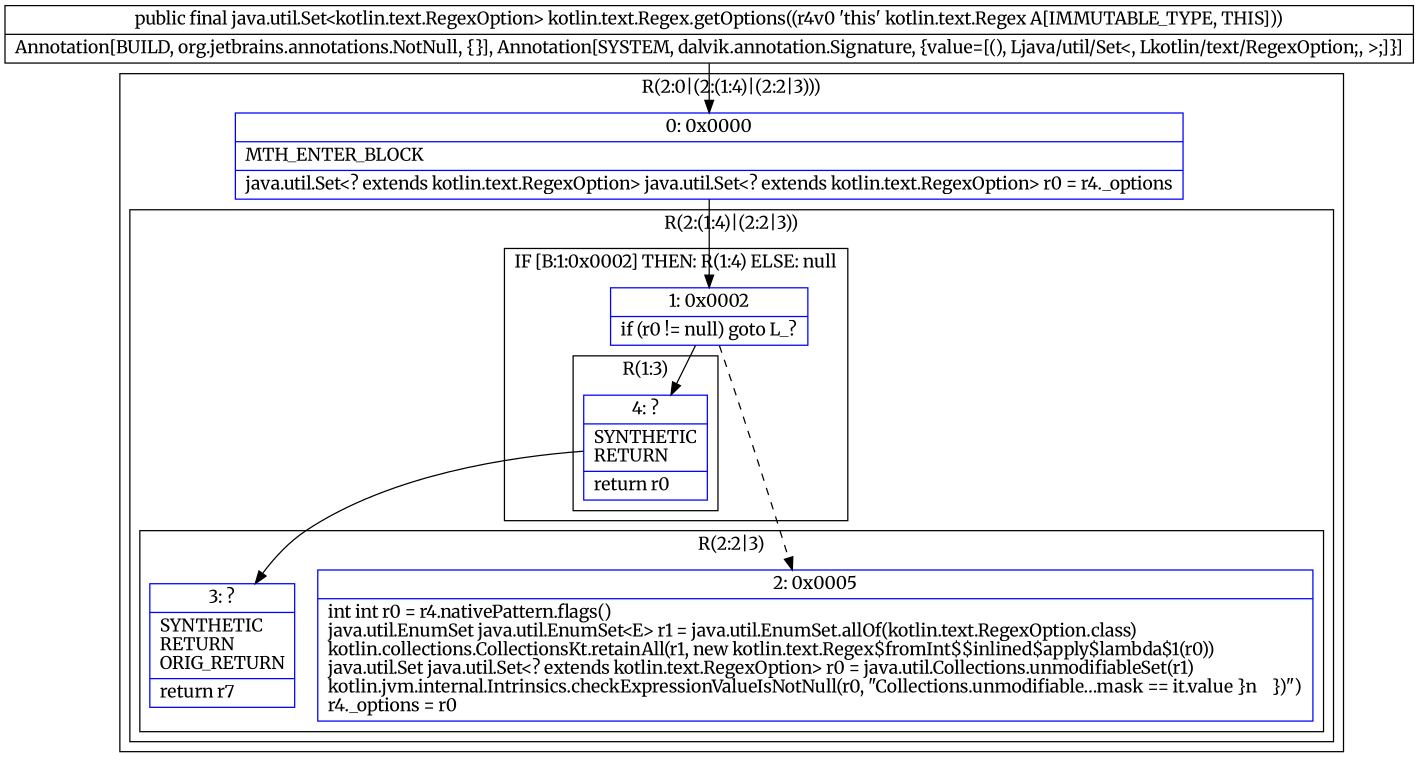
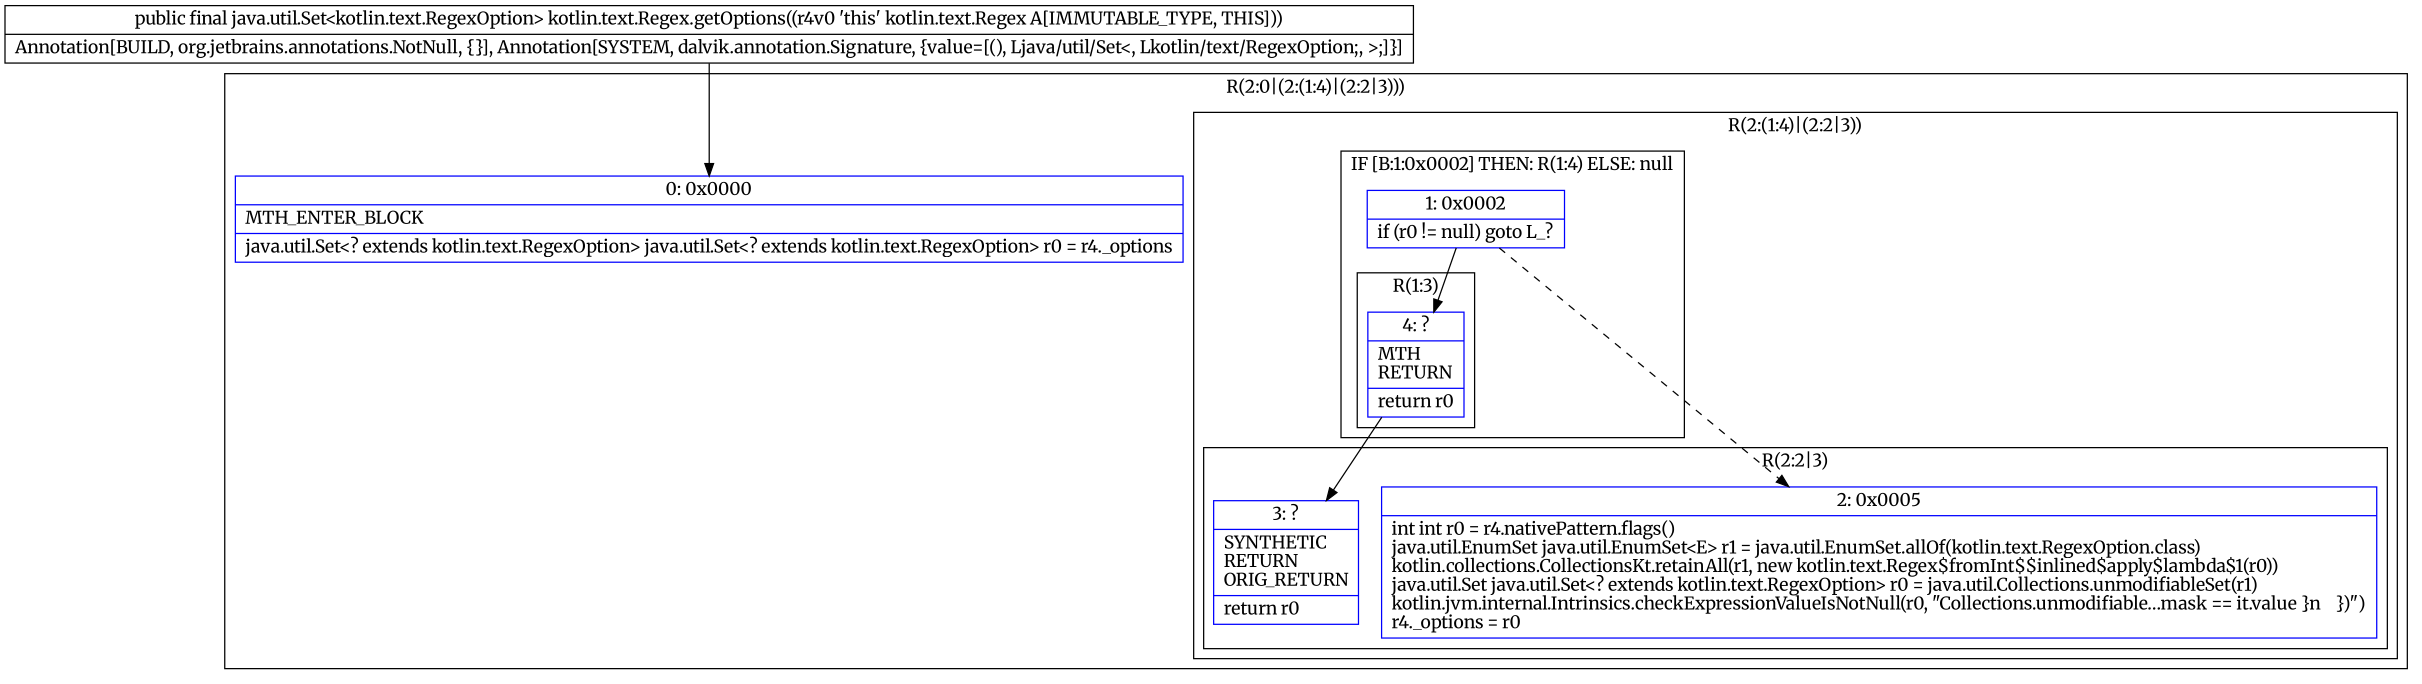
edge "0: 0x0000" -> "1: 0x0002": removed
node "4: ?": text "SYNTHETIC" -> "MTH"
node "3: ?": text "return r7" -> "return r0"
